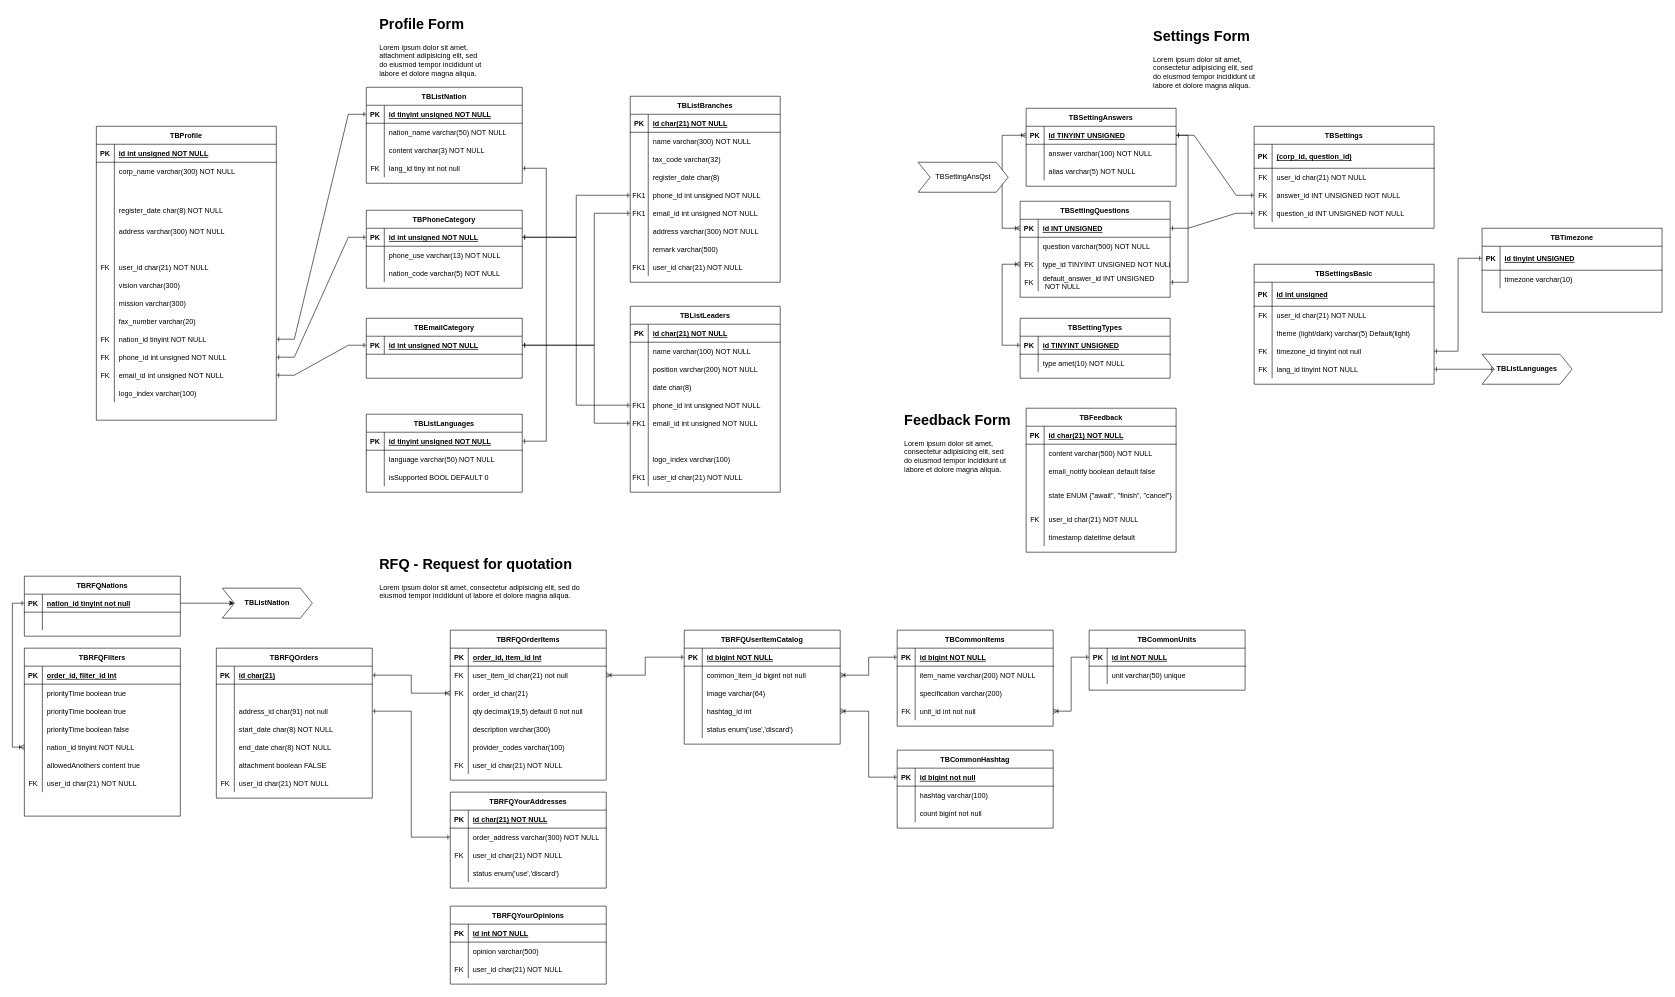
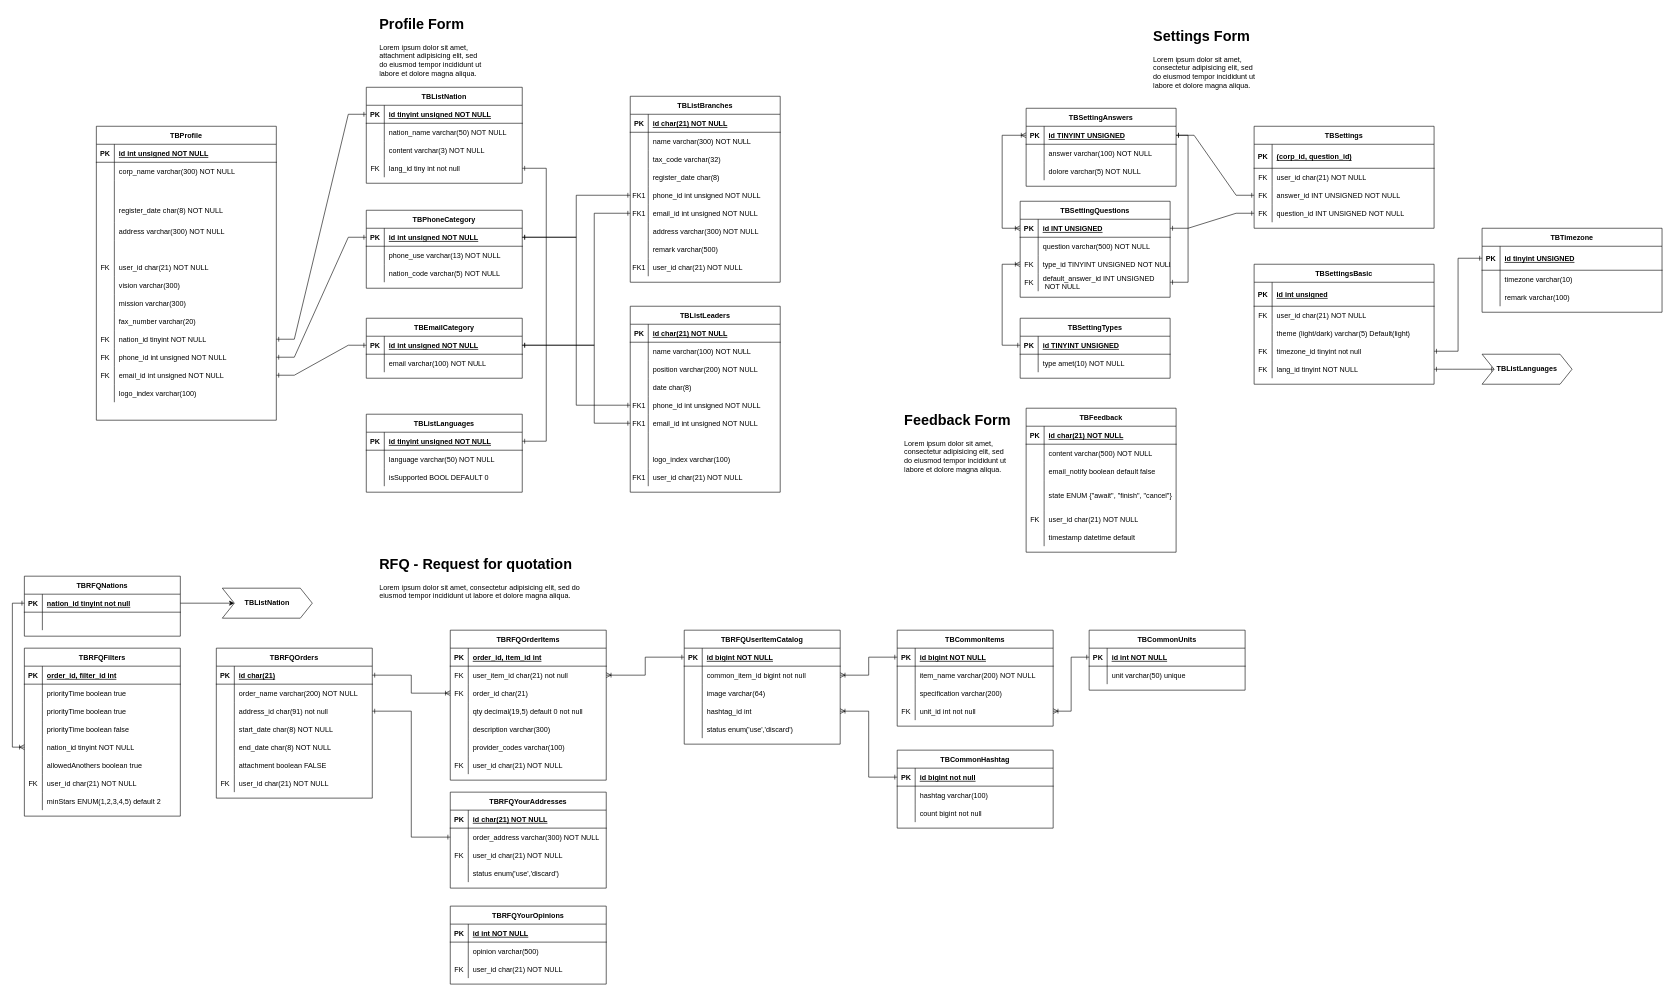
node "alias varchar(5) NOT NULL": label "alias varchar(5) NOT NULL" -> "dolore varchar(5) NOT NULL"
node "TBSettingAnsQst": removed
node "remark varchar(100)": added
node "email varchar(100) NOT NULL": added
node "order_name varchar(200) NOT NULL": added
node "allowedAnothers content true": label "allowedAnothers content true" -> "allowedAnothers boolean true"
node "minStars ENUM(1,2,3,4,5) default 2": added
